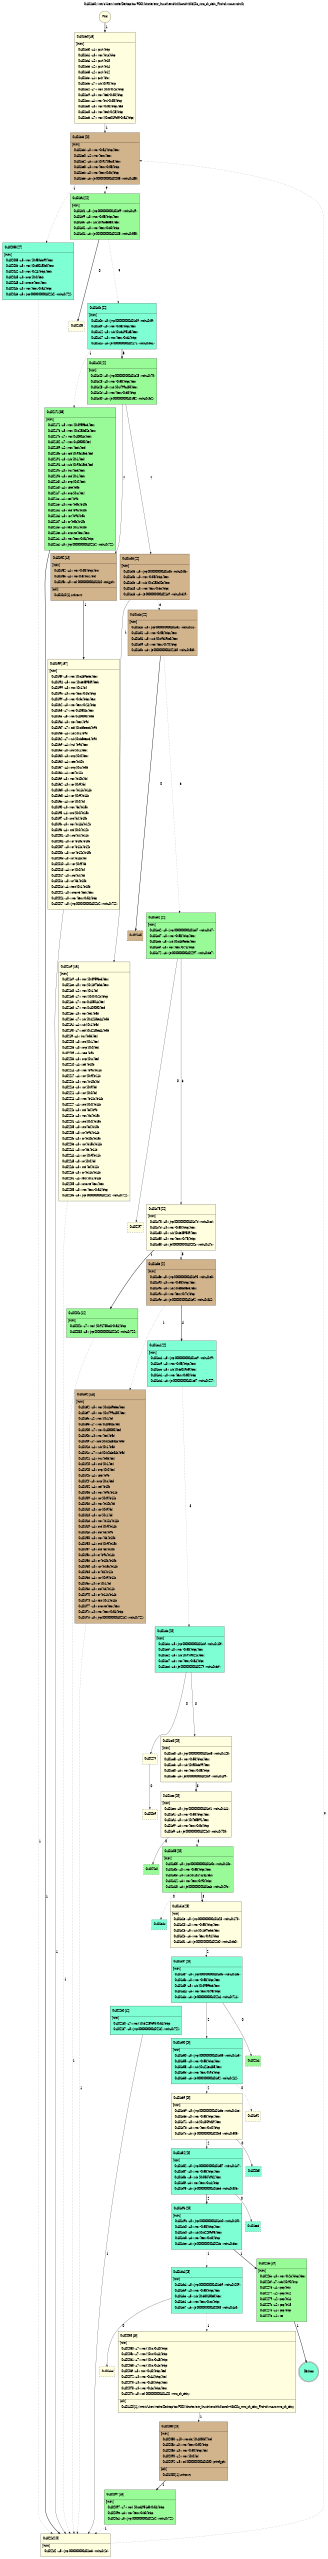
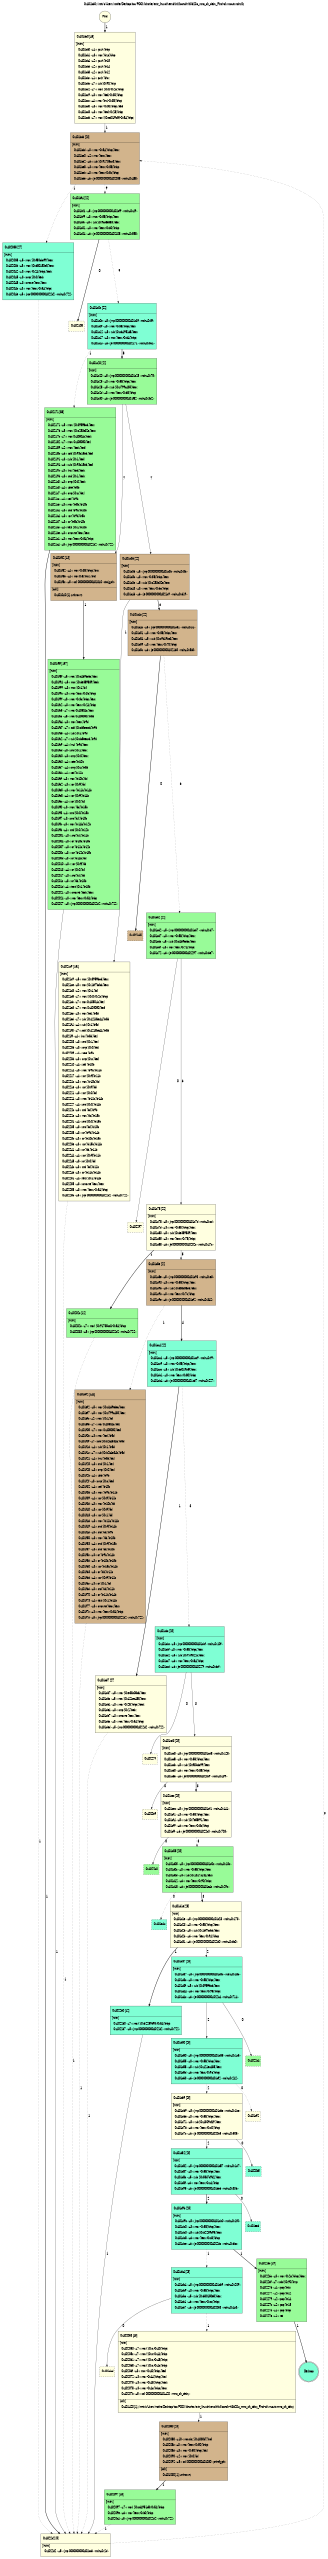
edge "0x401c36 [22]" -> "0x401c4c [22]": style dotted -> bold
node "0x401f8f [157]": fillcolor lightyellow -> palegreen
node "0x401dd7 [27]": added
edge "0x40227f" -> "0x4020a9": now "0x401cd3 [25]" -> "0x4020a9"
edge "0x401d1e [25]" -> "0x402260 [12]": added, label "1"
